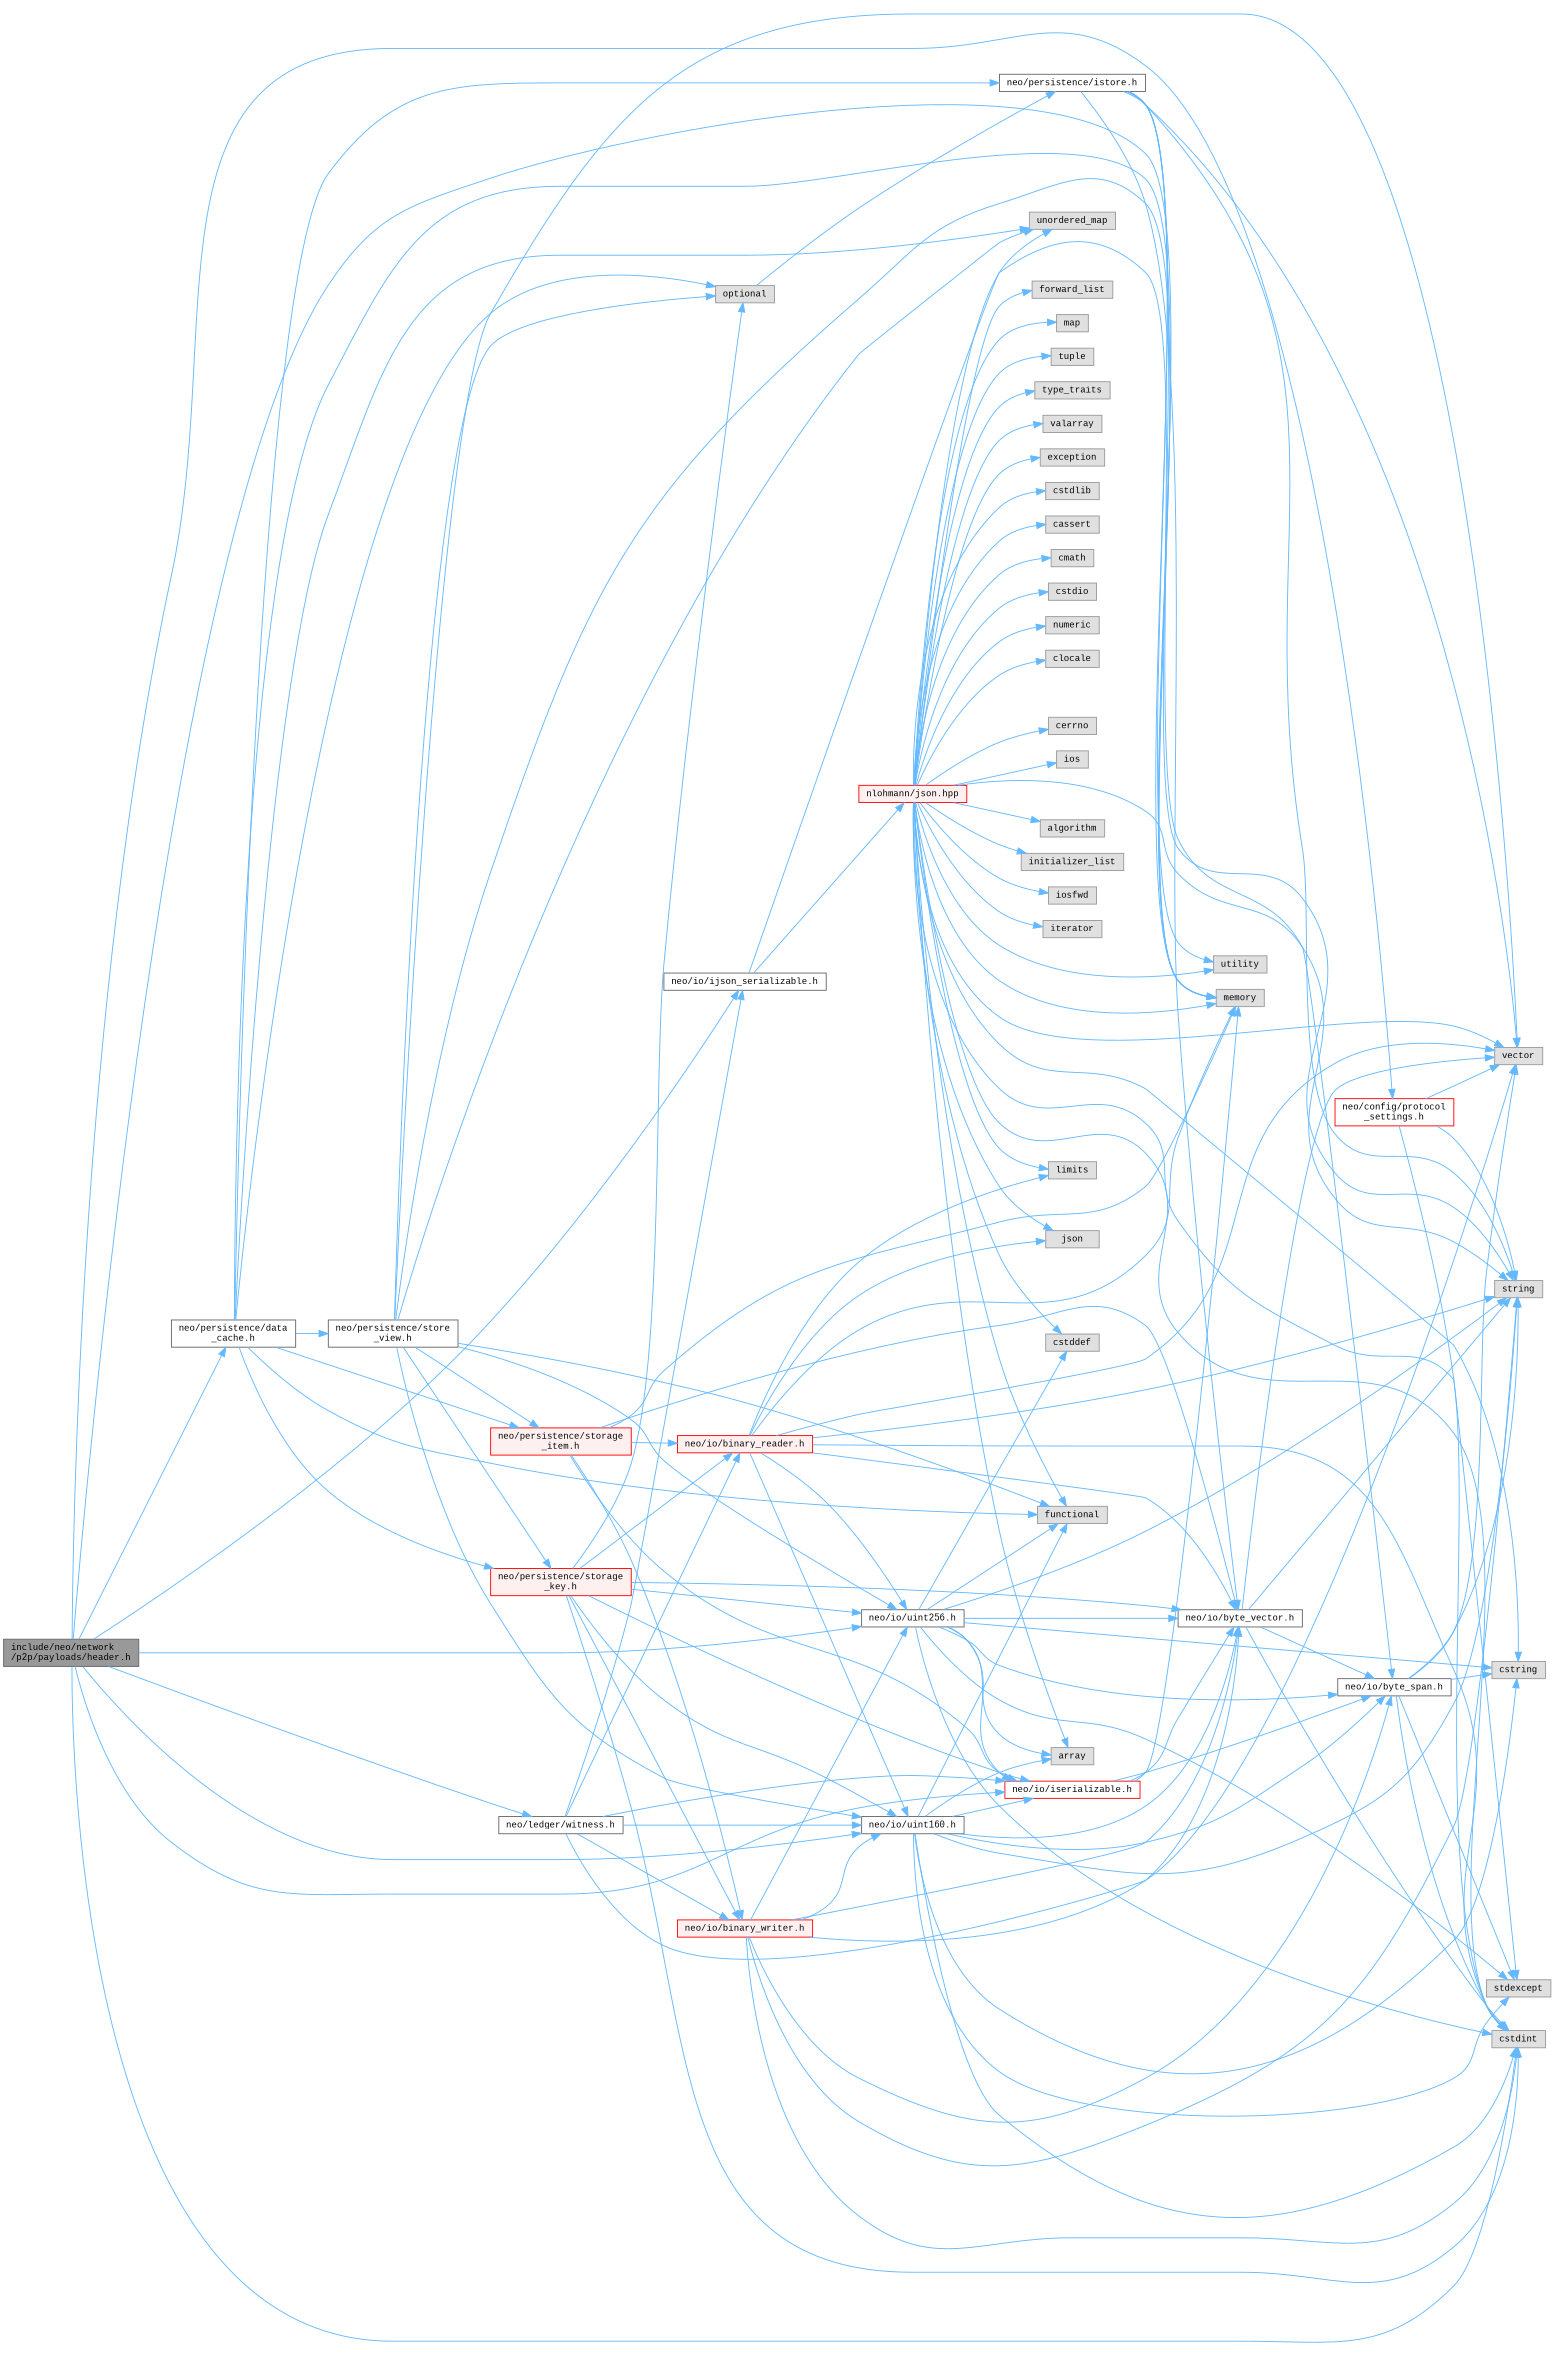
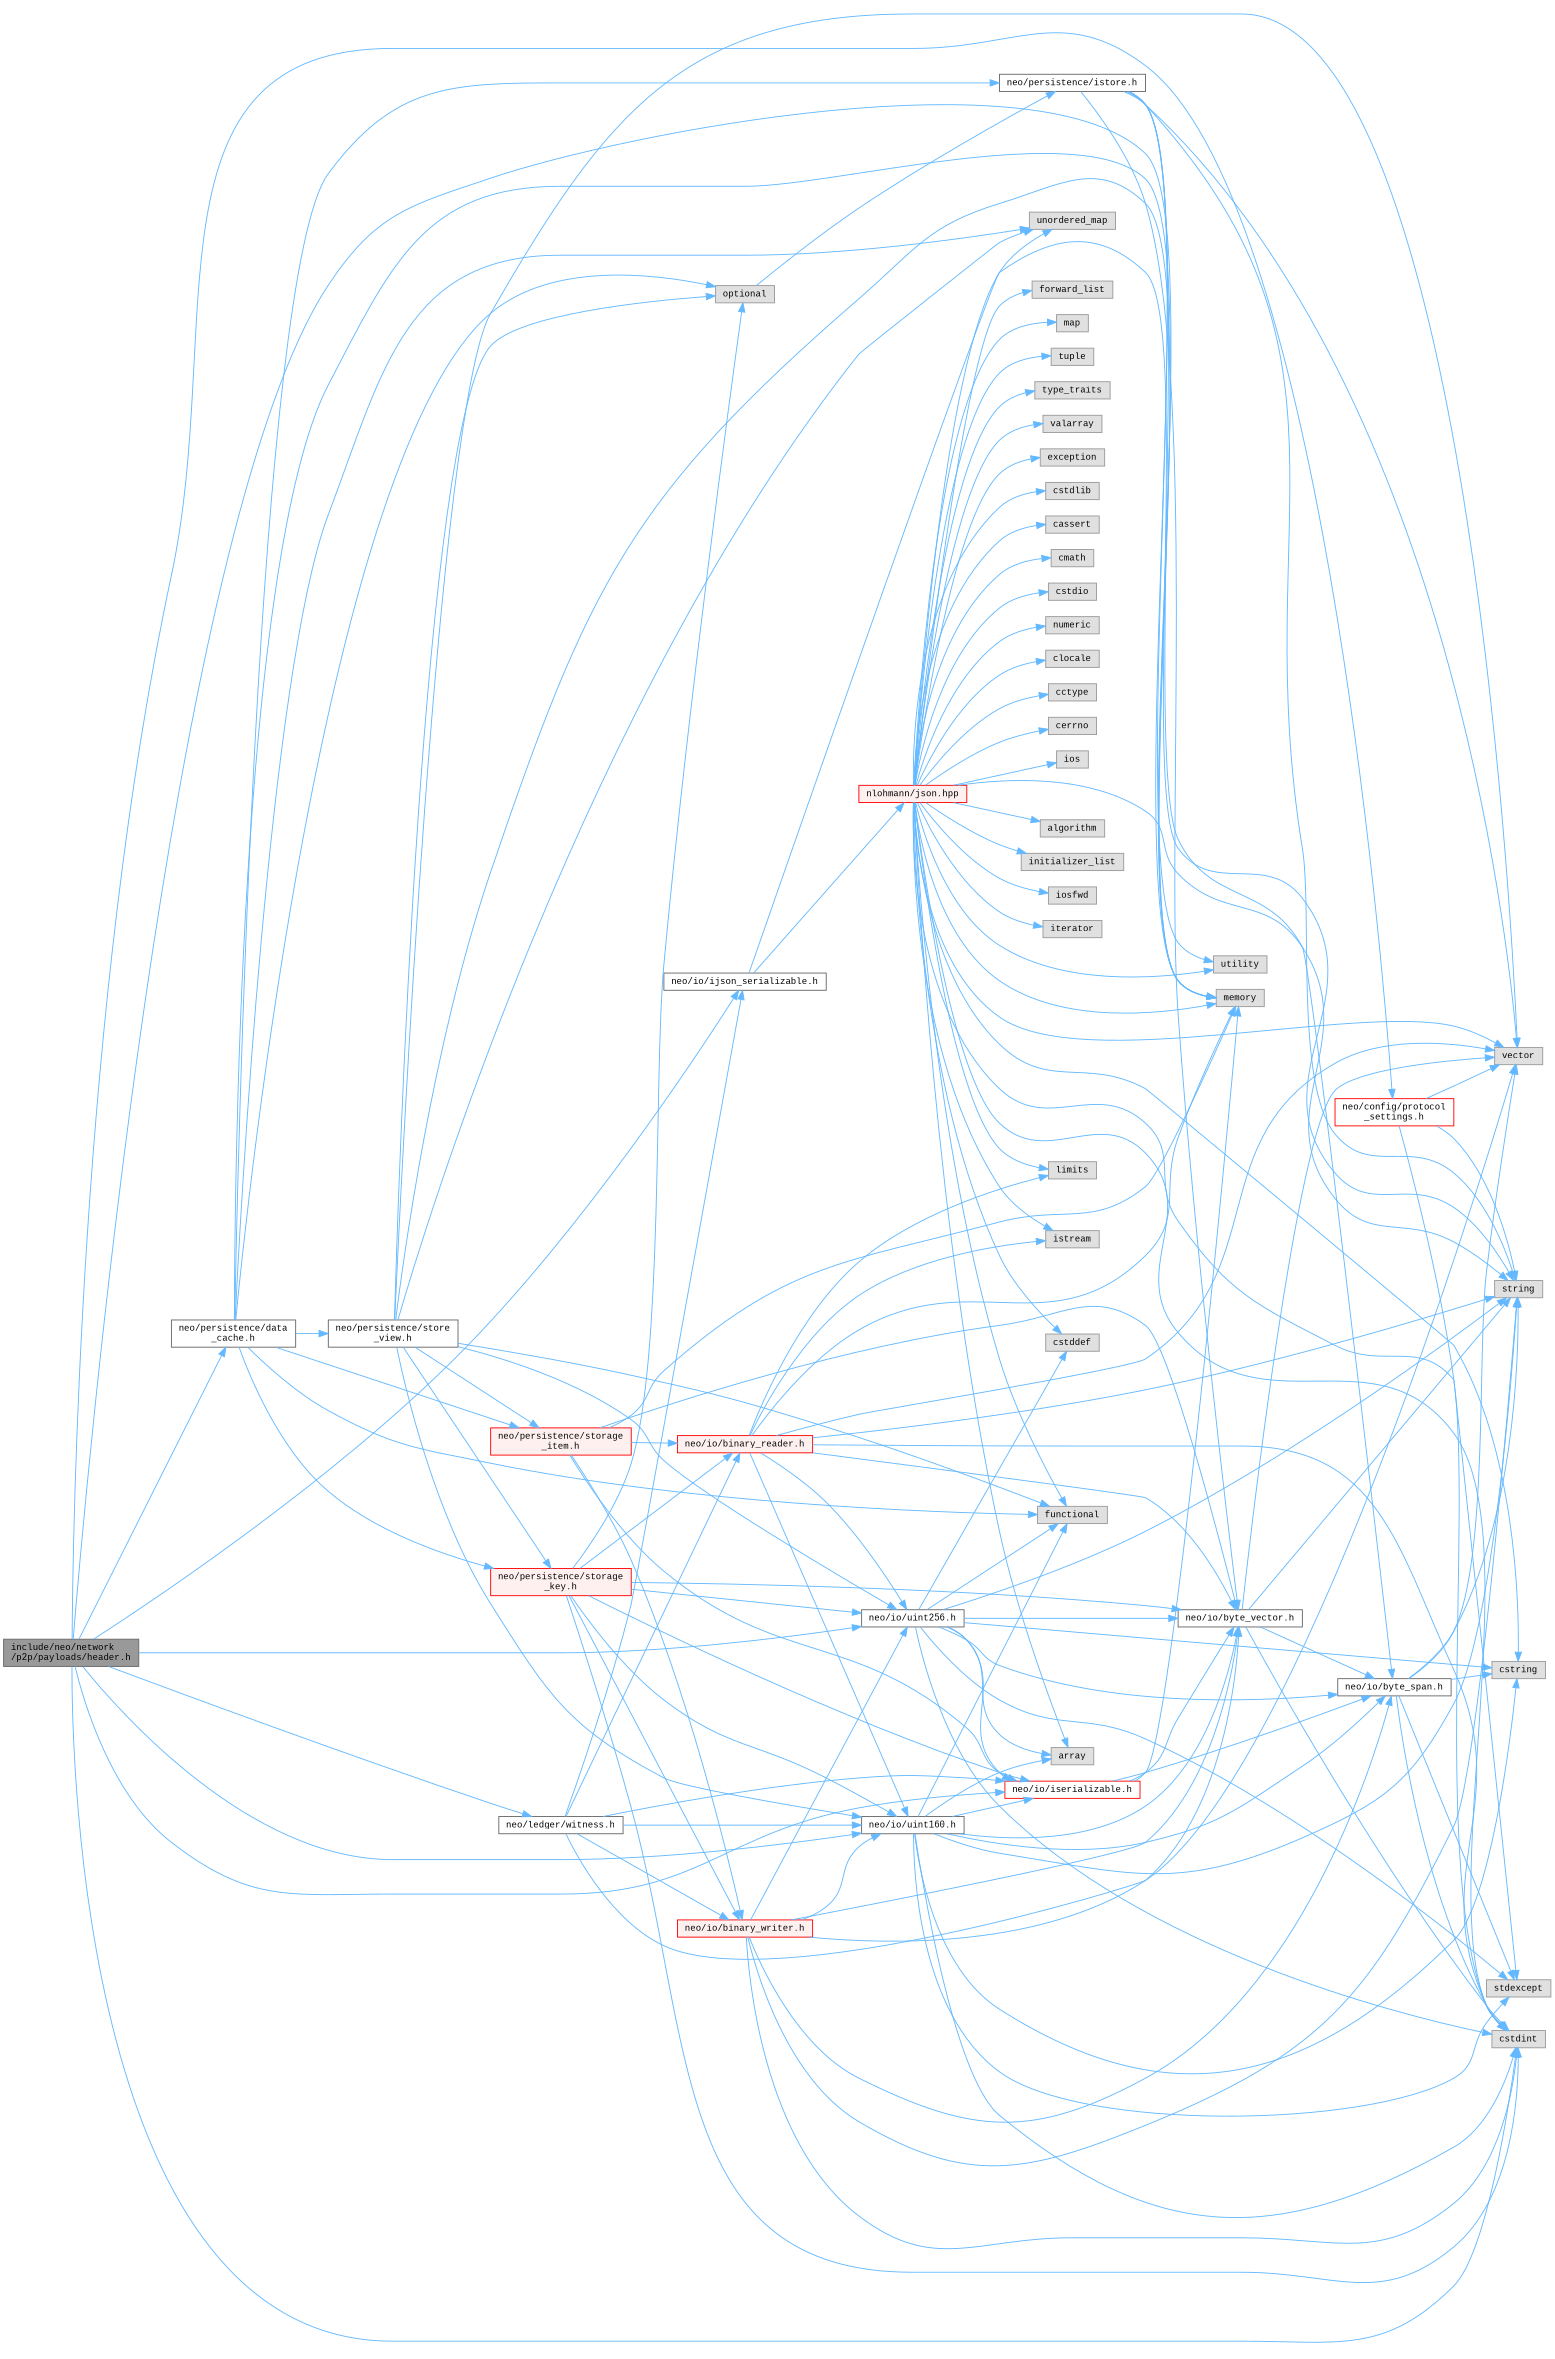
node "cctype": added
node "json": label "json" -> "istream"
